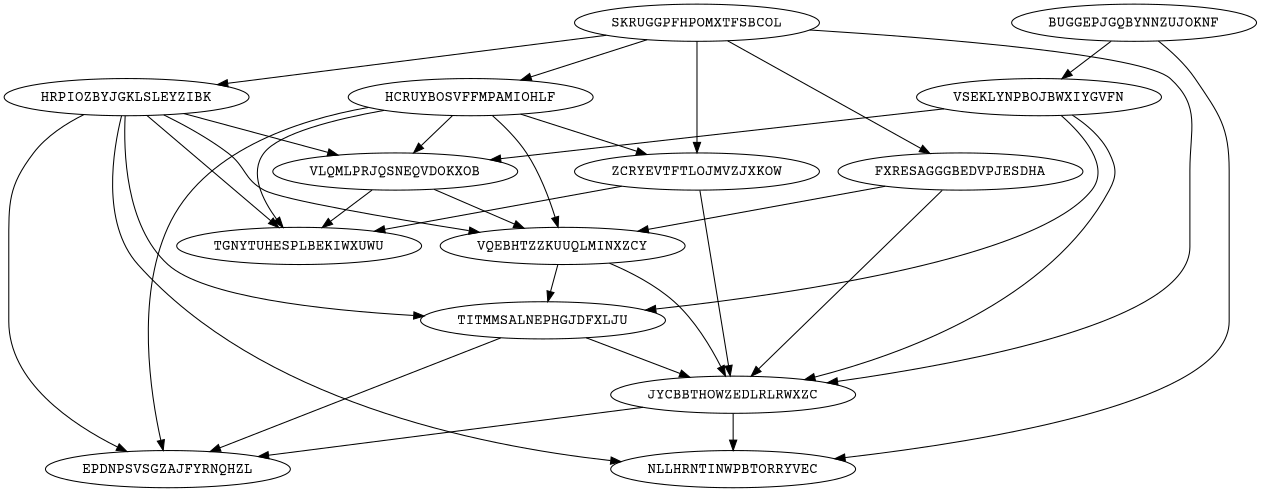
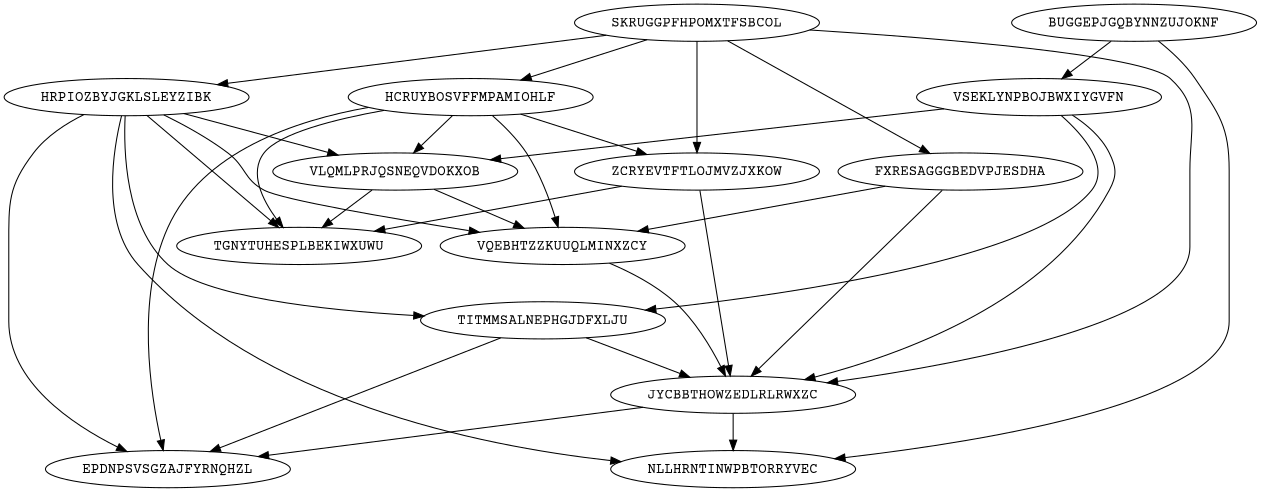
edge "VQEBHTZZKUUQLMINXZCY" -> "TITMMSALNEPHGJDFXLJU": removed
